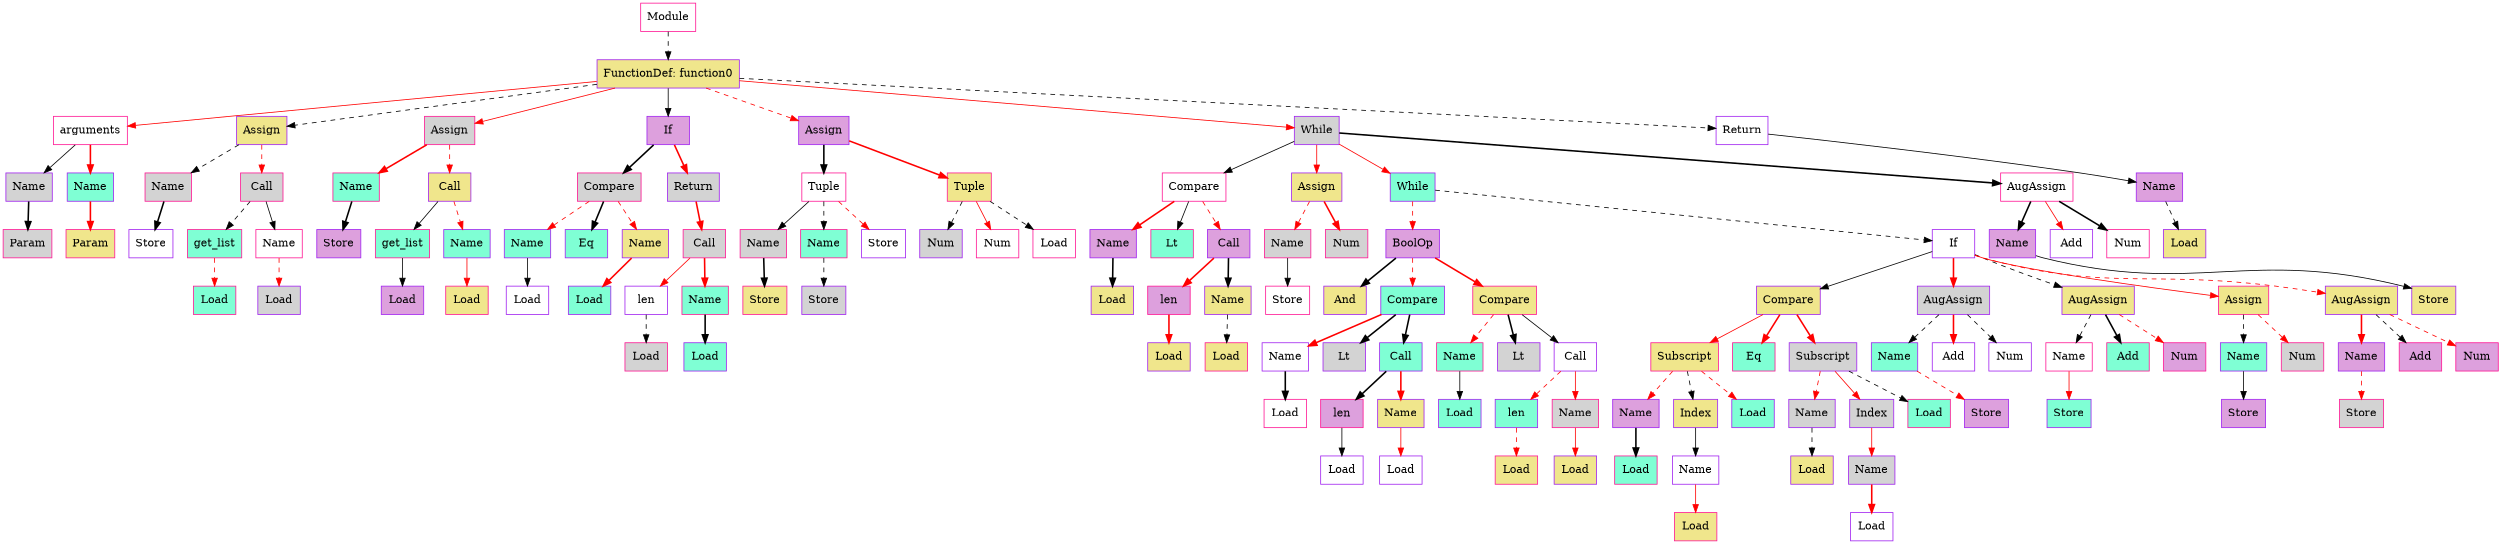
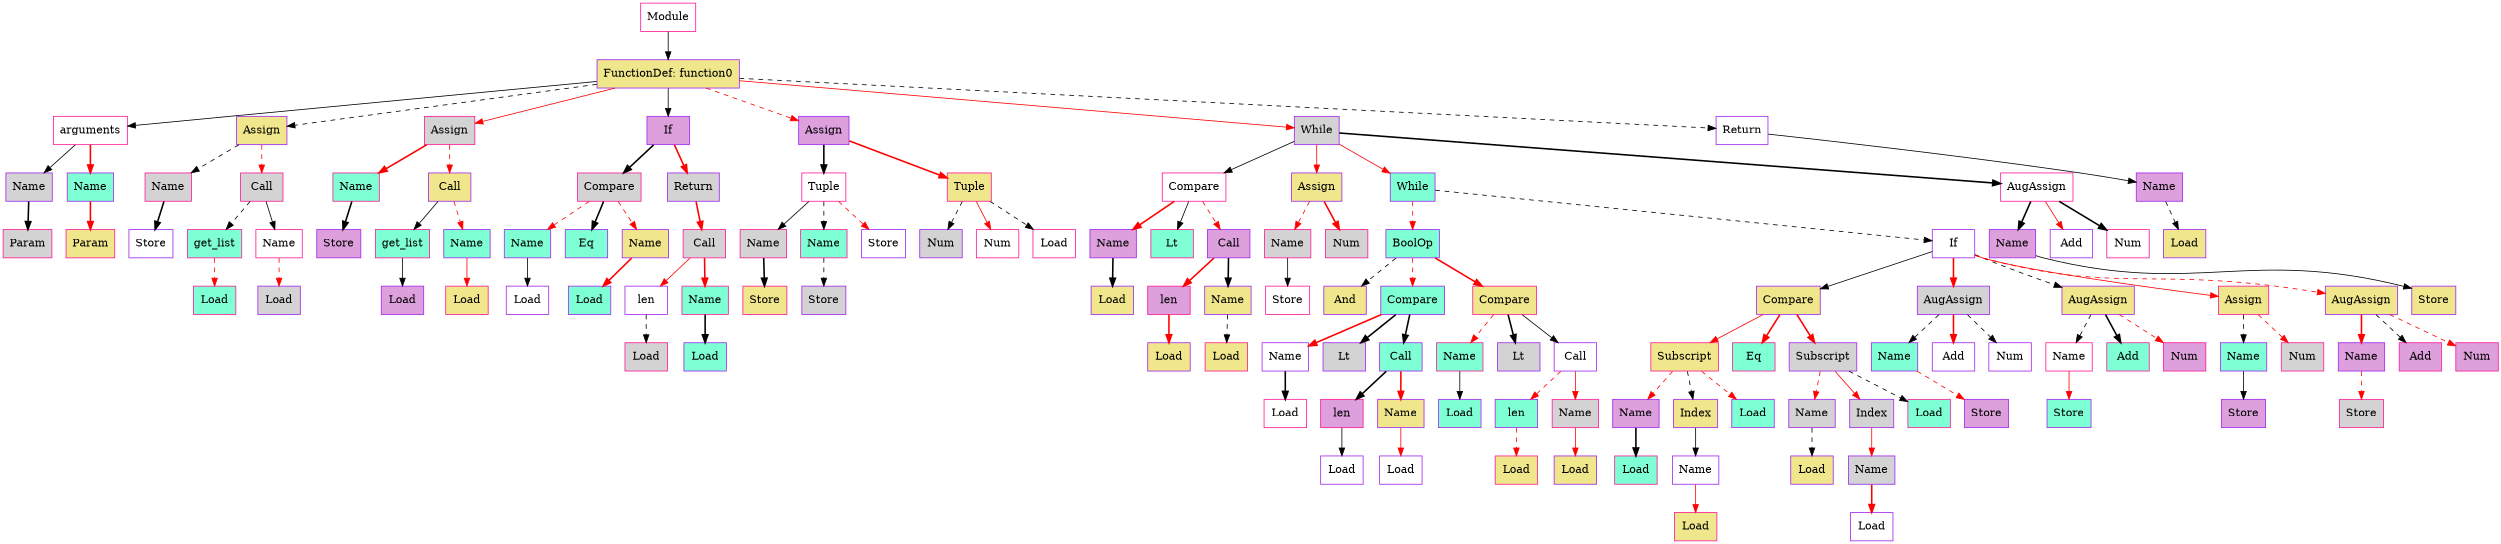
edge "Module" -> "FunctionDef: function0": style dashed -> solid
edge "FunctionDef: function0" -> "arguments": color red -> black
node "BoolOp": fillcolor plum -> aquamarine
edge "BoolOp" -> "And": style bold -> dashed
